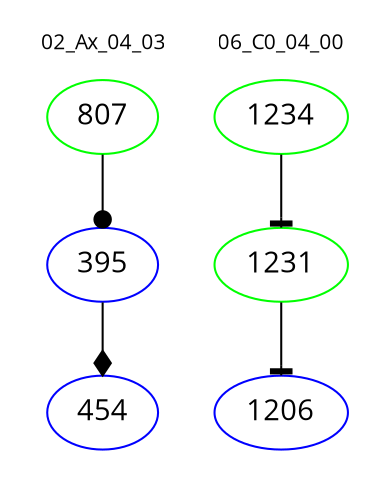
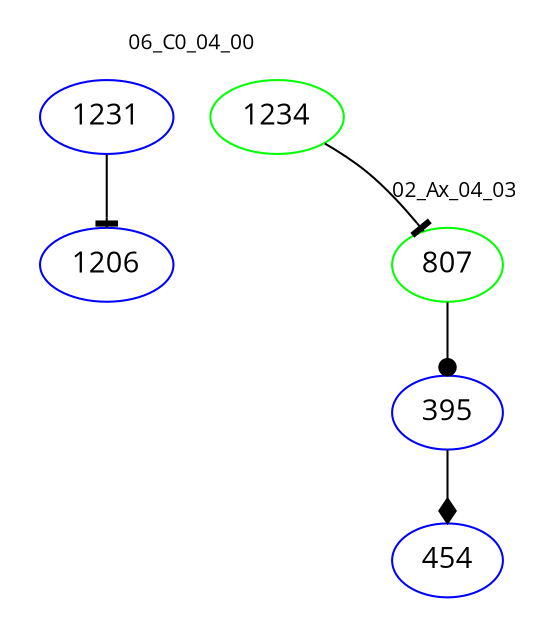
edge "1234" -> "1231": now "1234" -> "807"
node "1231": color green -> blue
